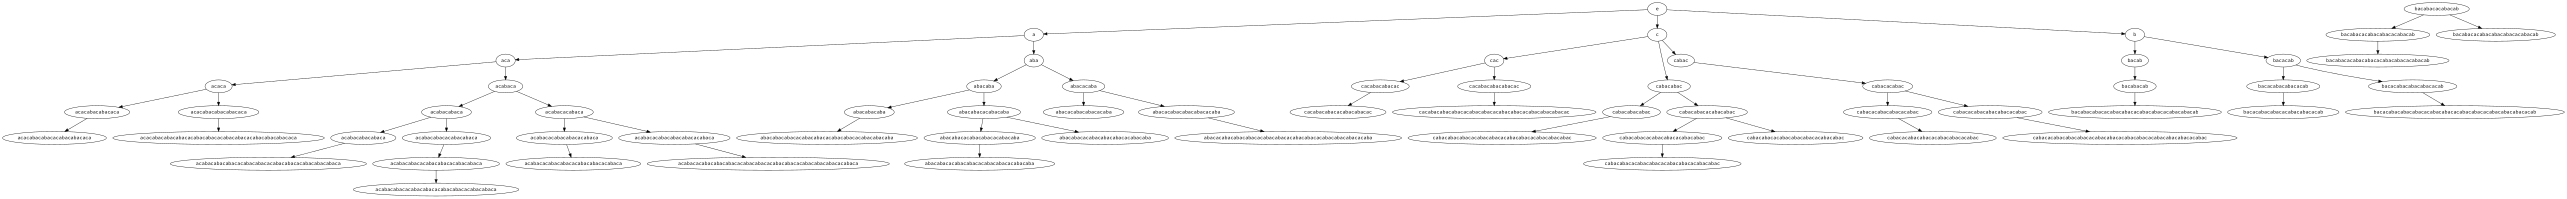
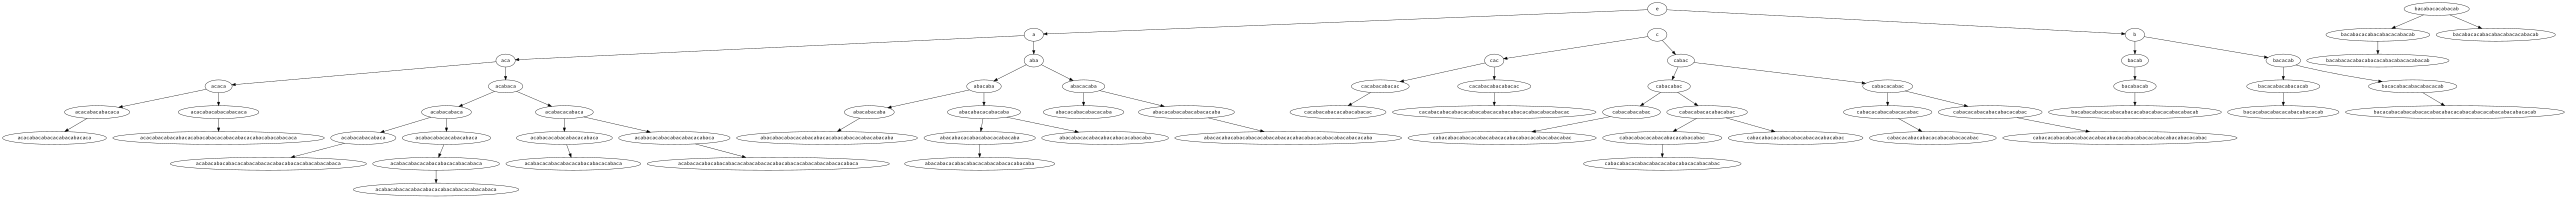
edge "e" -> "c": removed
edge "c" -> "cabacabac": now "cabac" -> "cabacabac"
